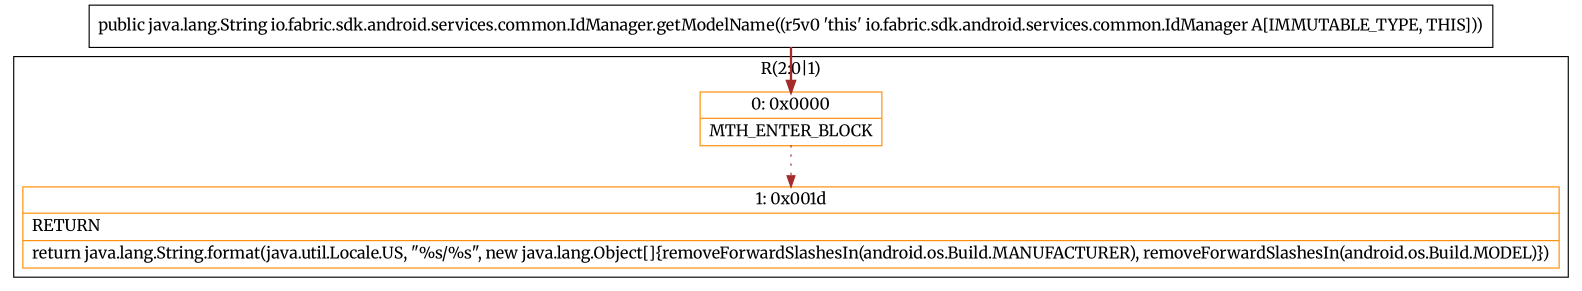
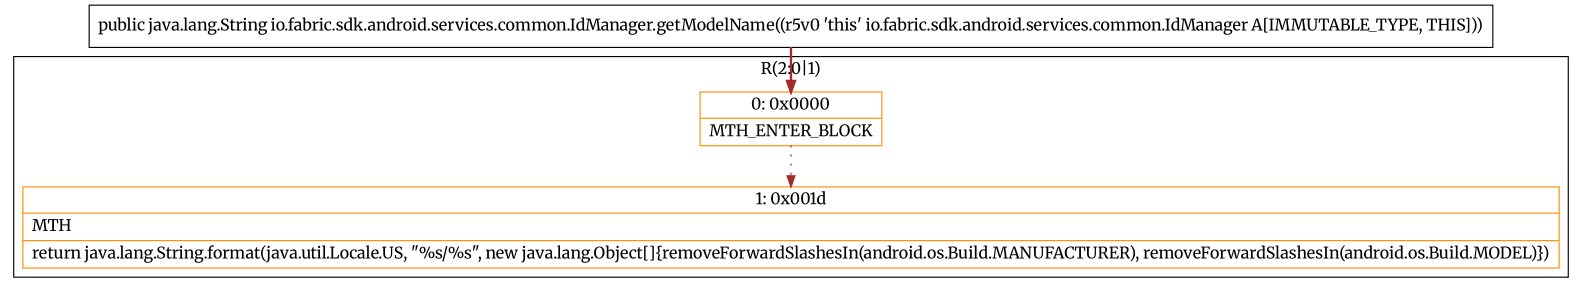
node "1: 0x001d": text "RETURN" -> "MTH"
